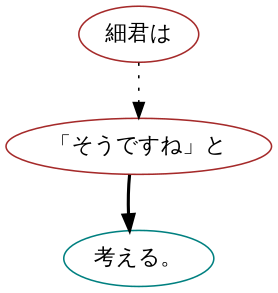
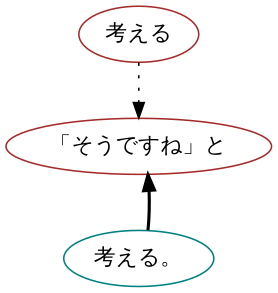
node "細君は": label "細君は" -> "考える"
edge "「そうですね」と" -> "考える。": reversed
